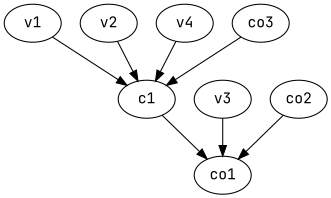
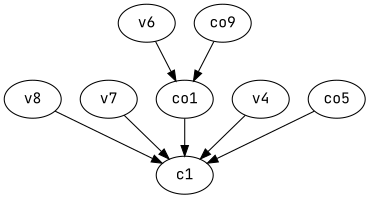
node "v1": label "v1" -> "v8"
node "v2": label "v2" -> "v7"
node "co3": label "co3" -> "co5"
node "v3": label "v3" -> "v6"
node "co2": label "co2" -> "co9"
edge "c1" -> "co1": reversed
